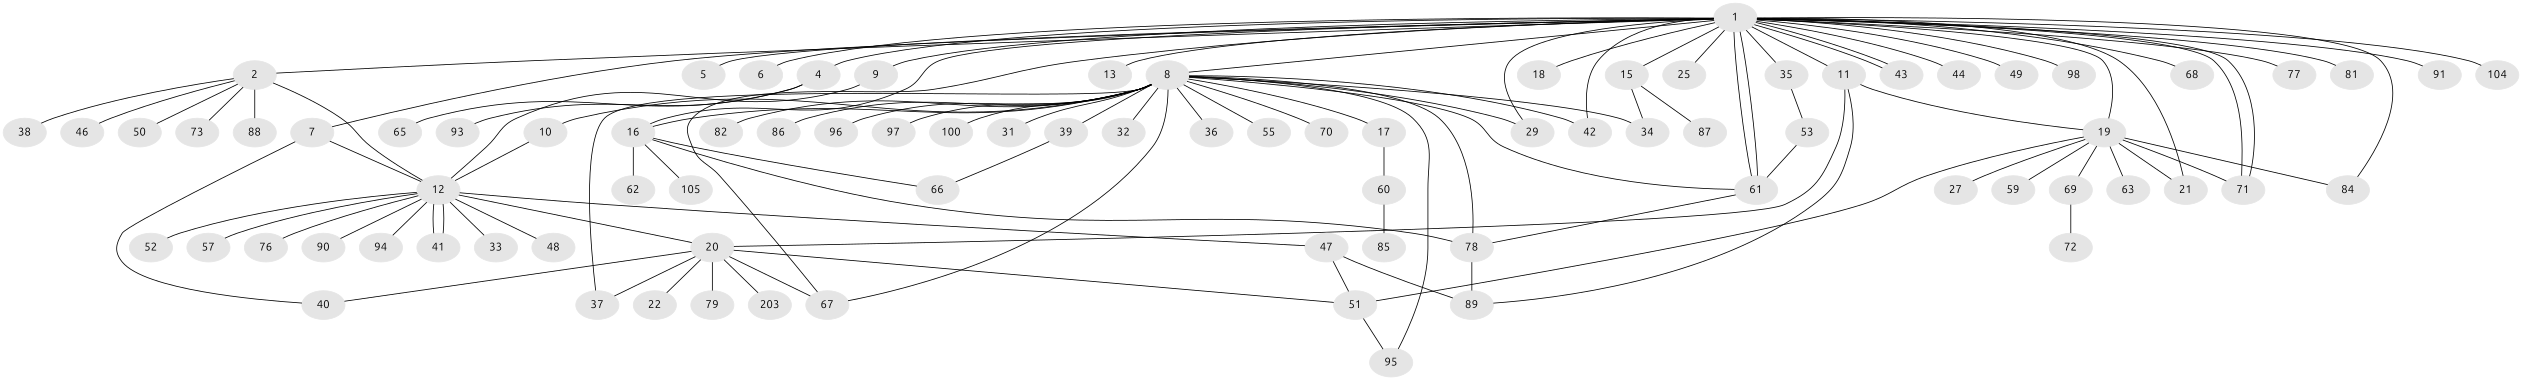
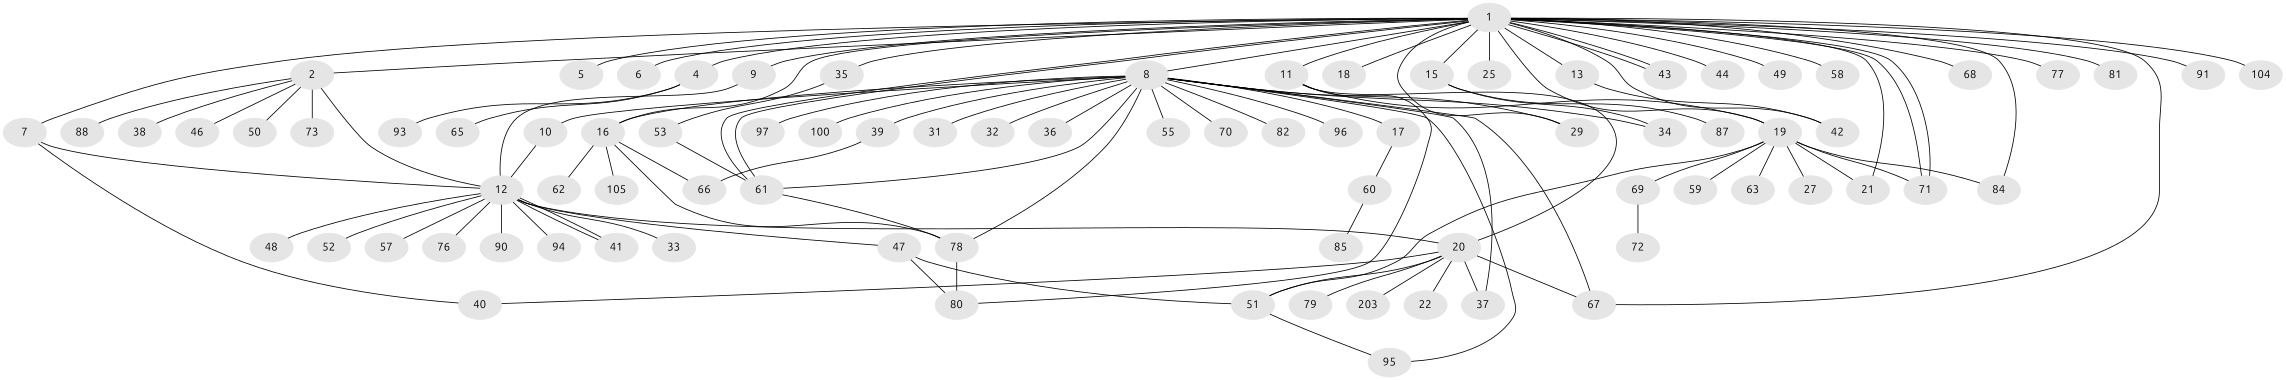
node "98": label "98" -> "58"
edge "8" -- "42": now "13" -- "42"
node "86": removed
node "89": label "89" -> "80"
